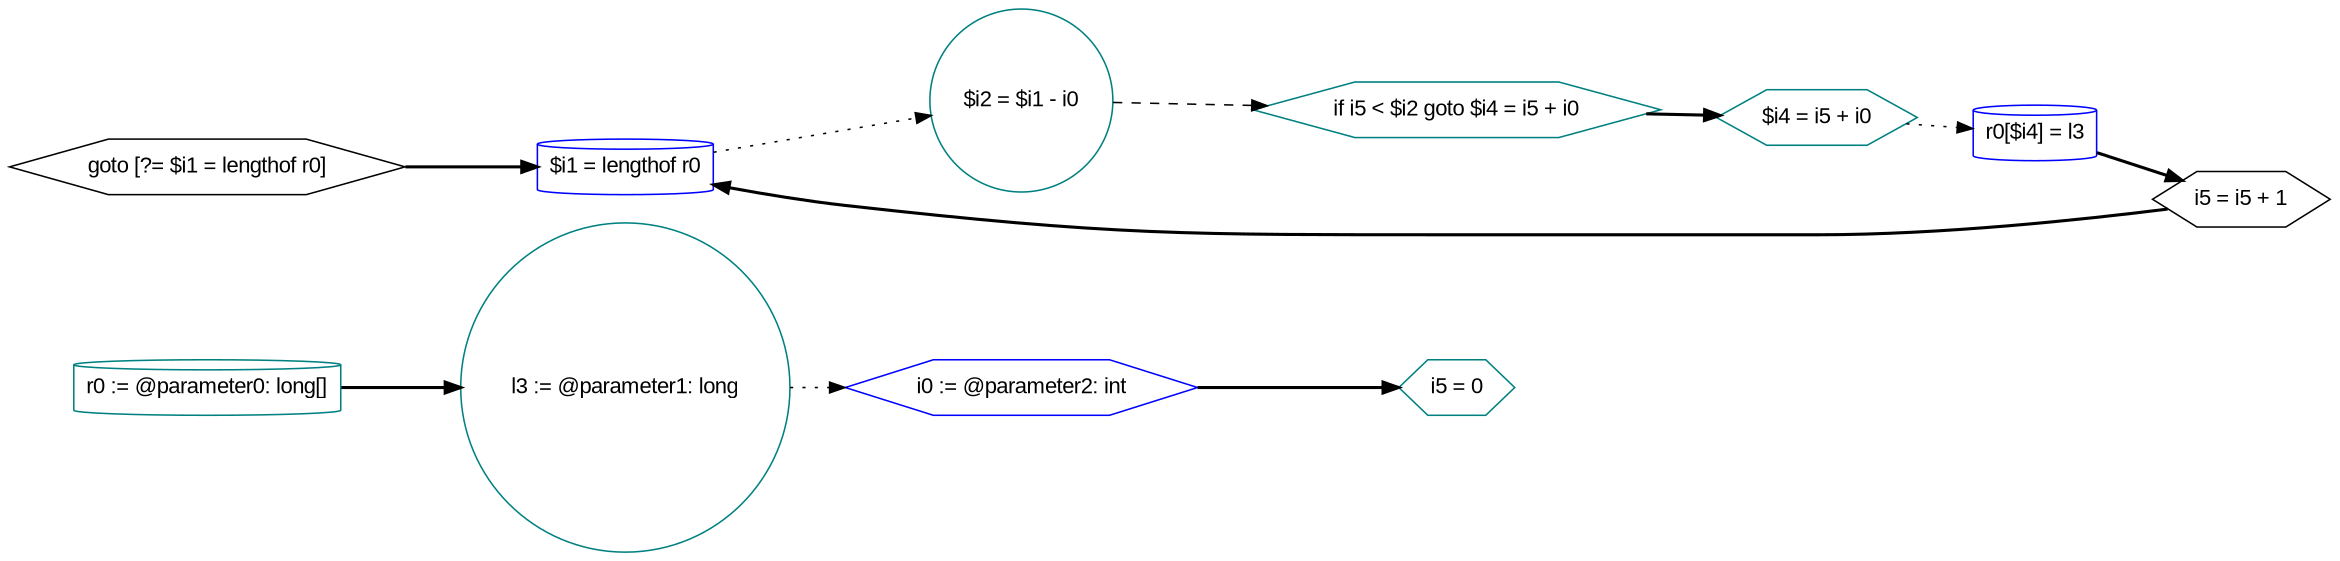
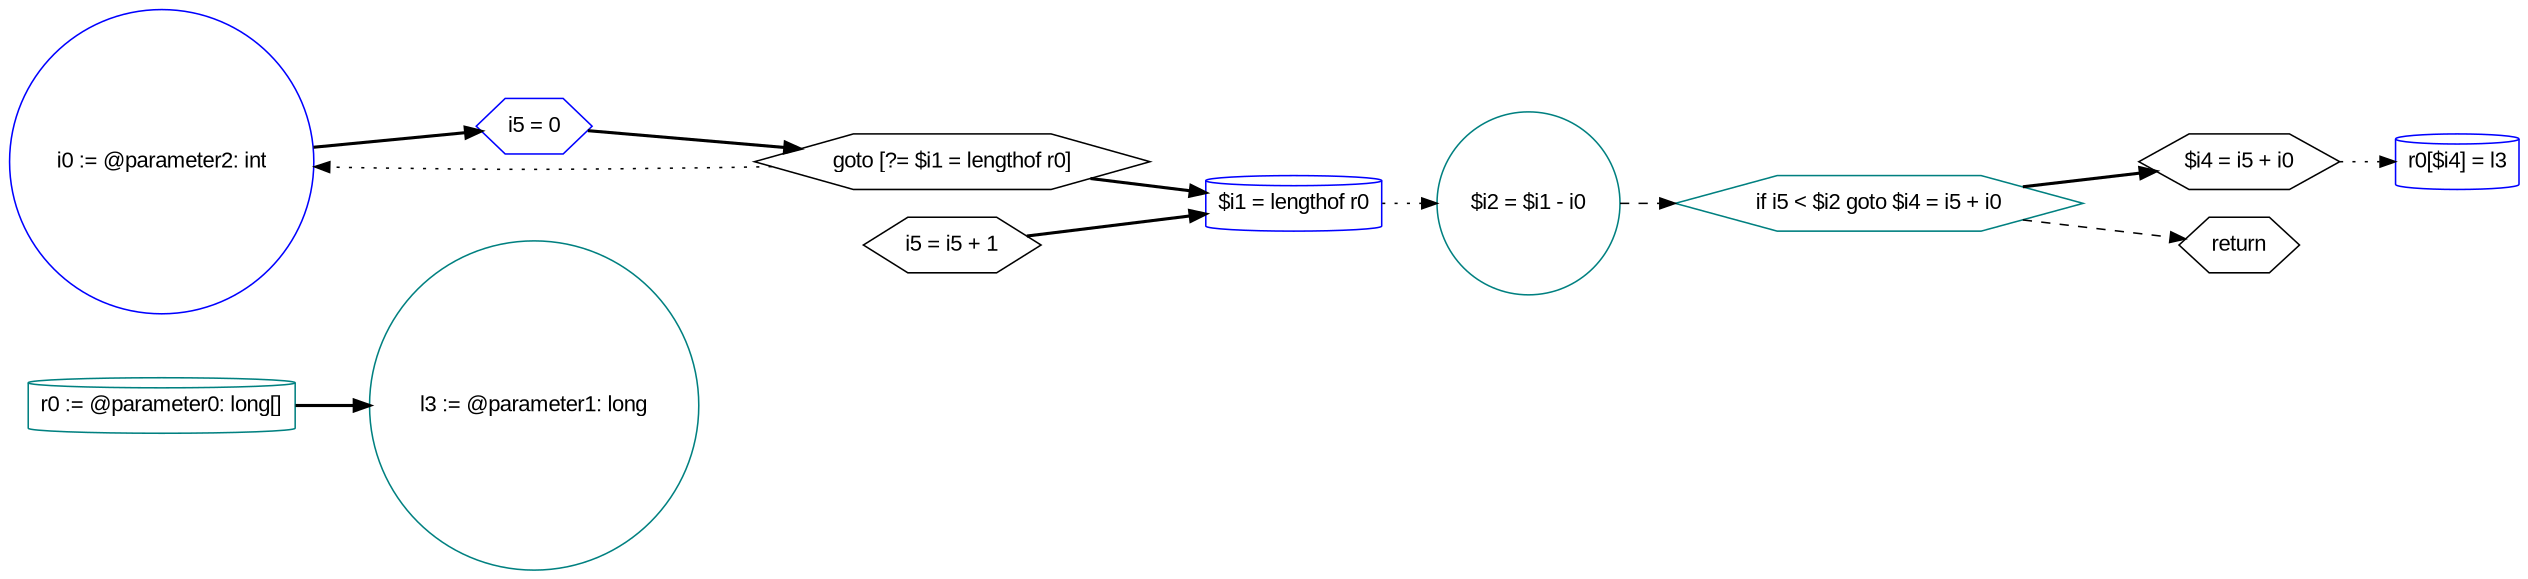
node "$i4 = i5 + i0": color teal -> black
edge "i5 = 0" -> "goto [?= $i1 = lengthof r0]": added
edge "r0[$i4] = l3" -> "i5 = i5 + 1": removed
node "return": added
edge "l3 := @parameter1: long" -> "i0 := @parameter2: int": now "goto [?= $i1 = lengthof r0]" -> "i0 := @parameter2: int"
node "i0 := @parameter2: int": shape hexagon -> circle
node "i5 = 0": color teal -> blue
